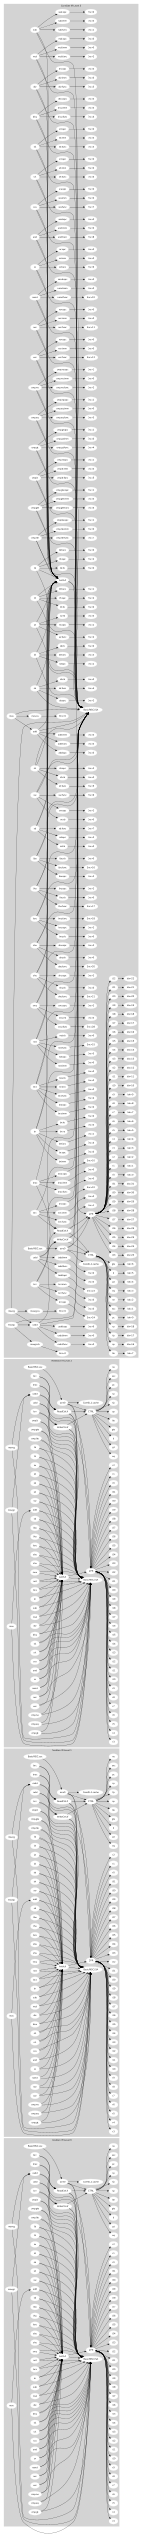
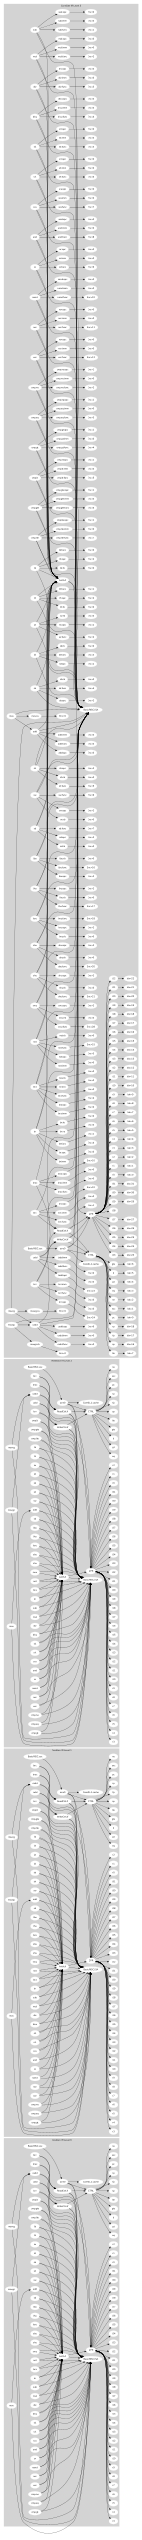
node "Idx=28": removed
